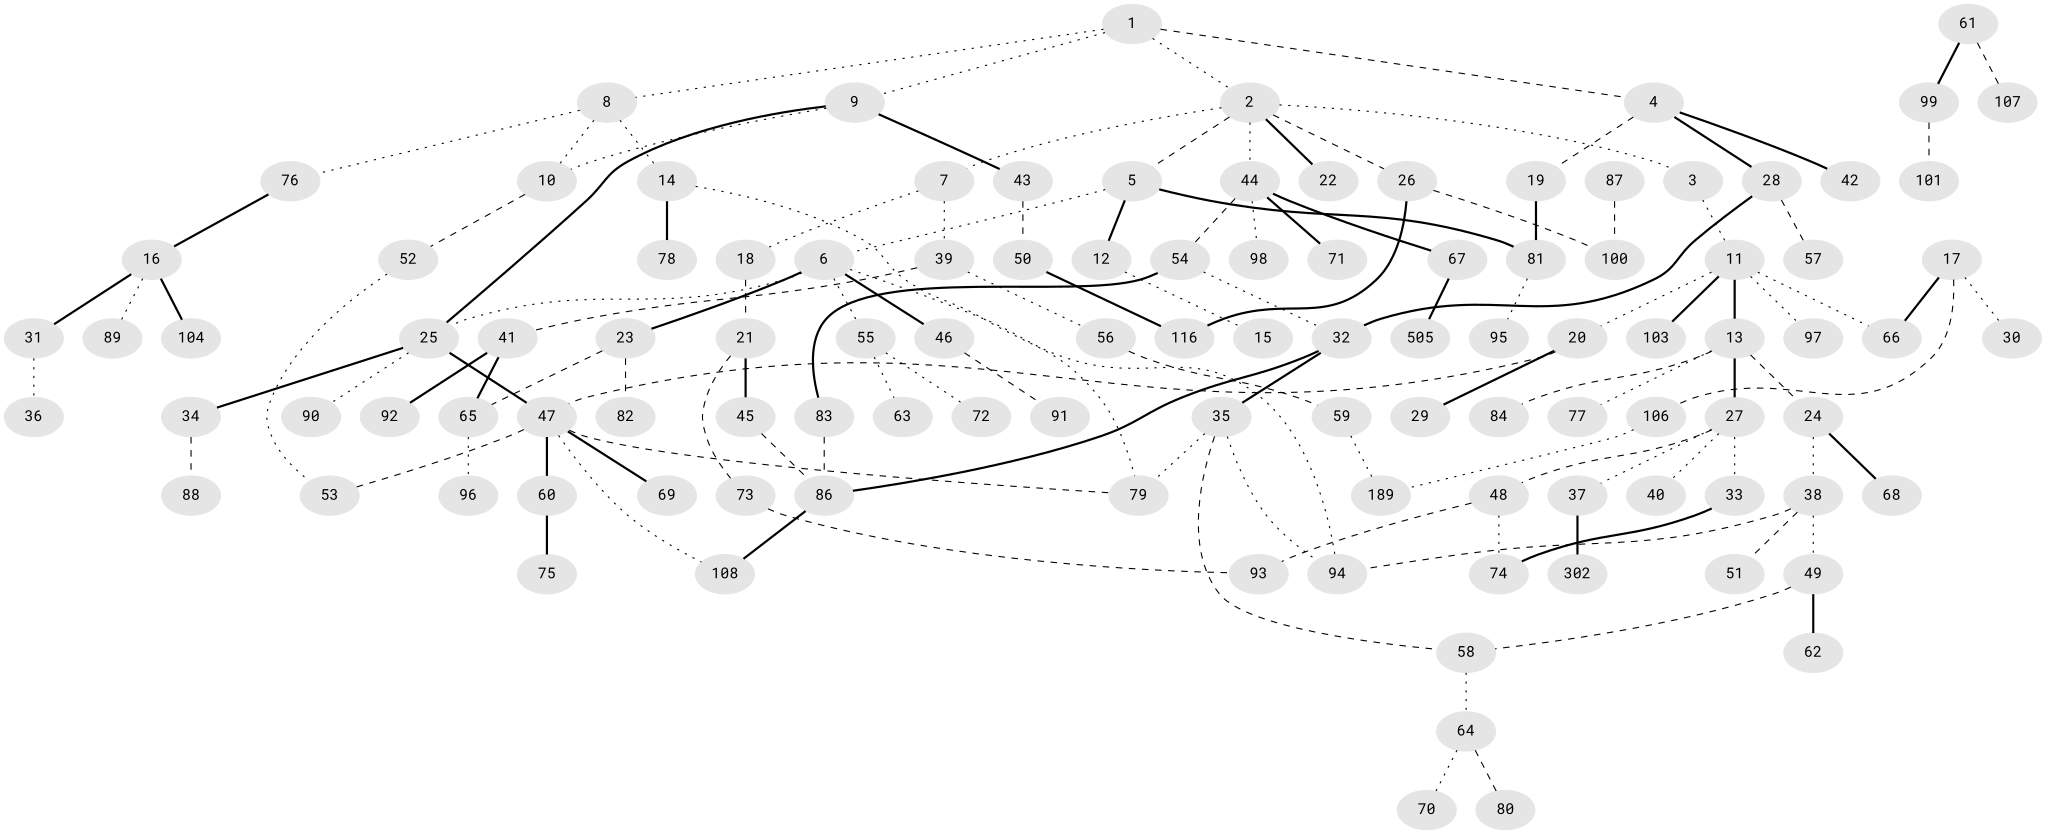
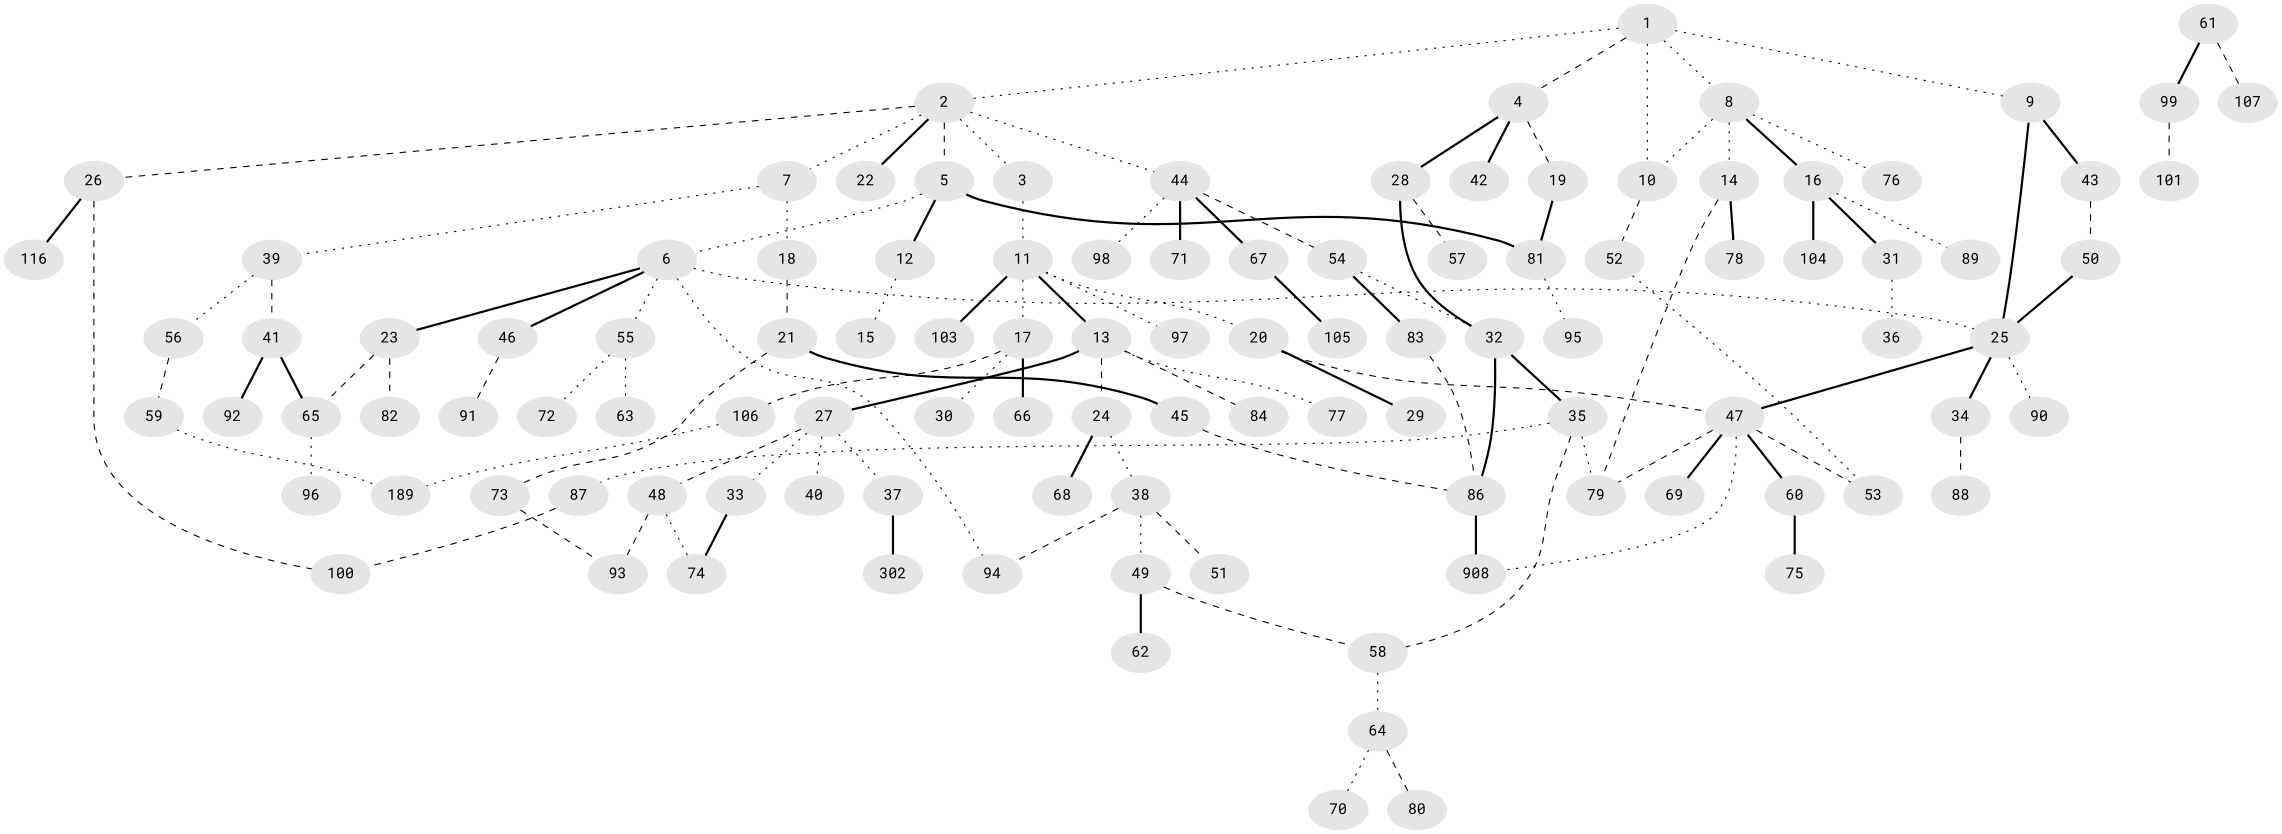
edge "9" -- "10": now "1" -- "10"
edge "76" -- "16": now "8" -- "16"
edge "14" -- "79": style dotted -> dashed
edge "50" -- "116": now "50" -- "25"
edge "11" -- "66": now "11" -- "17"
node "505": label "505" -> "105"
edge "35" -- "94": now "35" -- "87"
node "108": label "108" -> "908"
